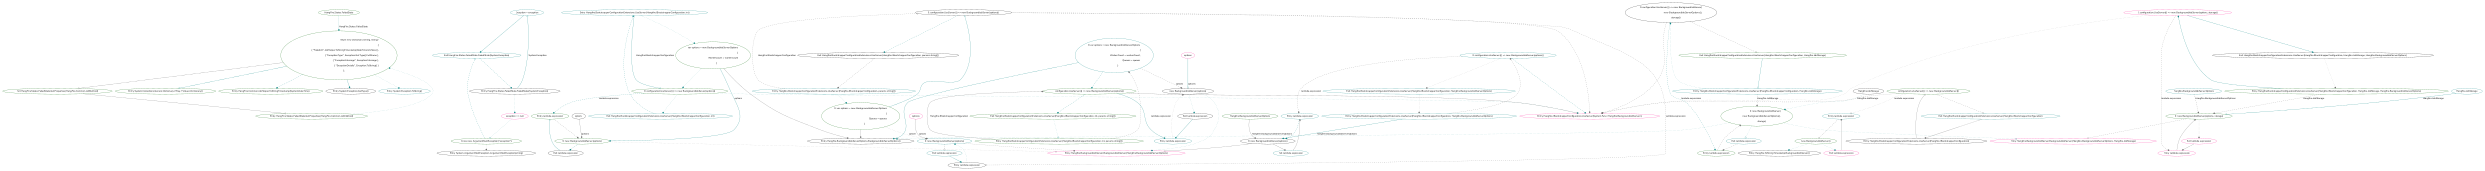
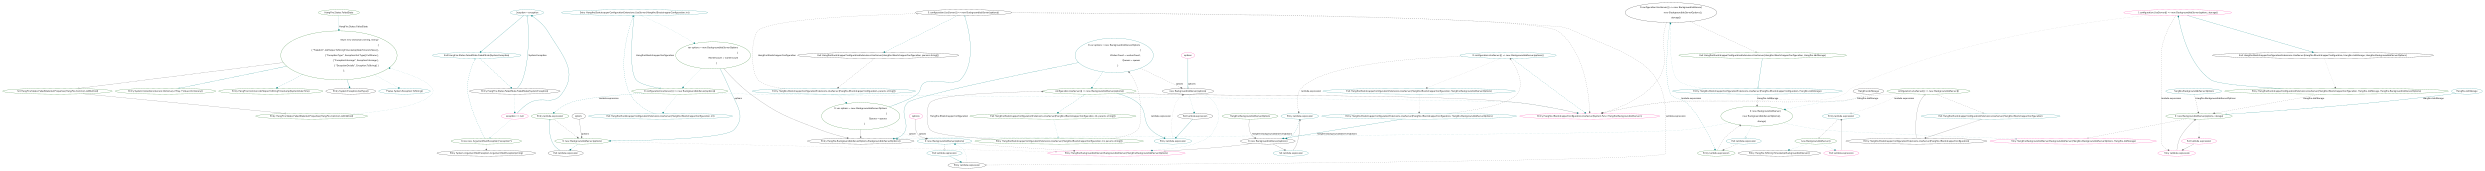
edge "exception == null" -> "Exception = exception": added
node "Entry System.Exception.ToString()": label "Entry System.Exception.ToString()" -> "TValue System.Exception.ToString()"
